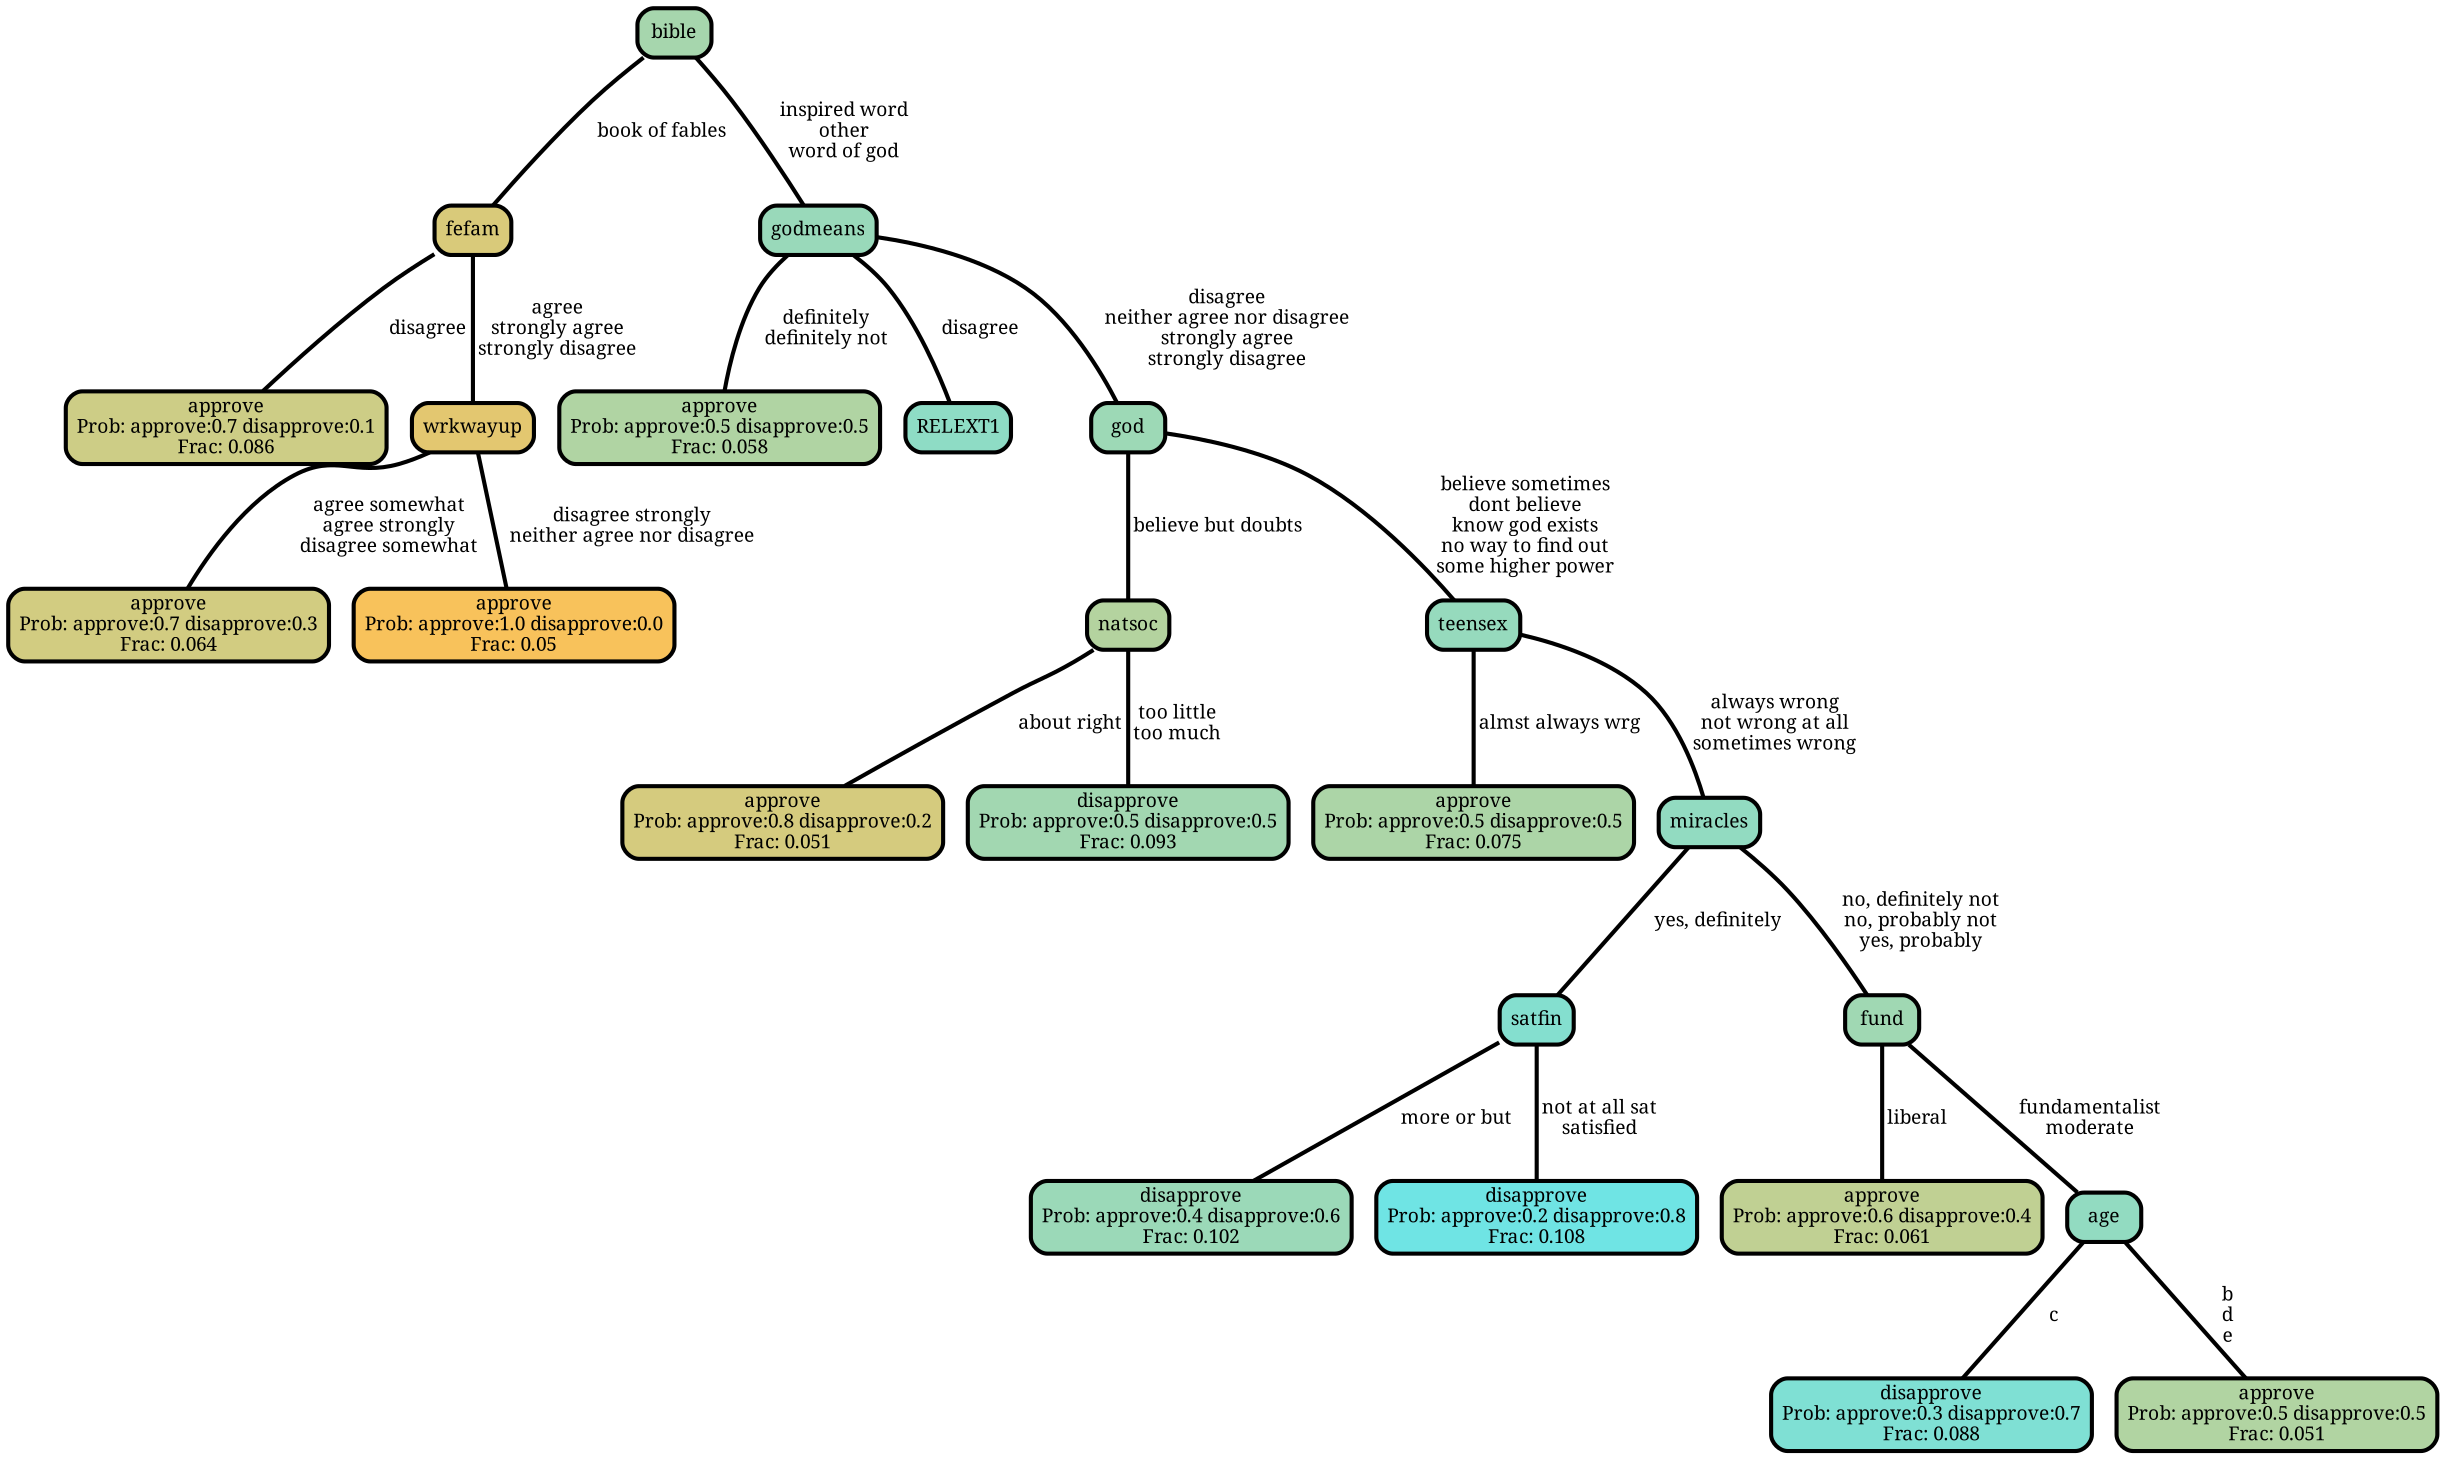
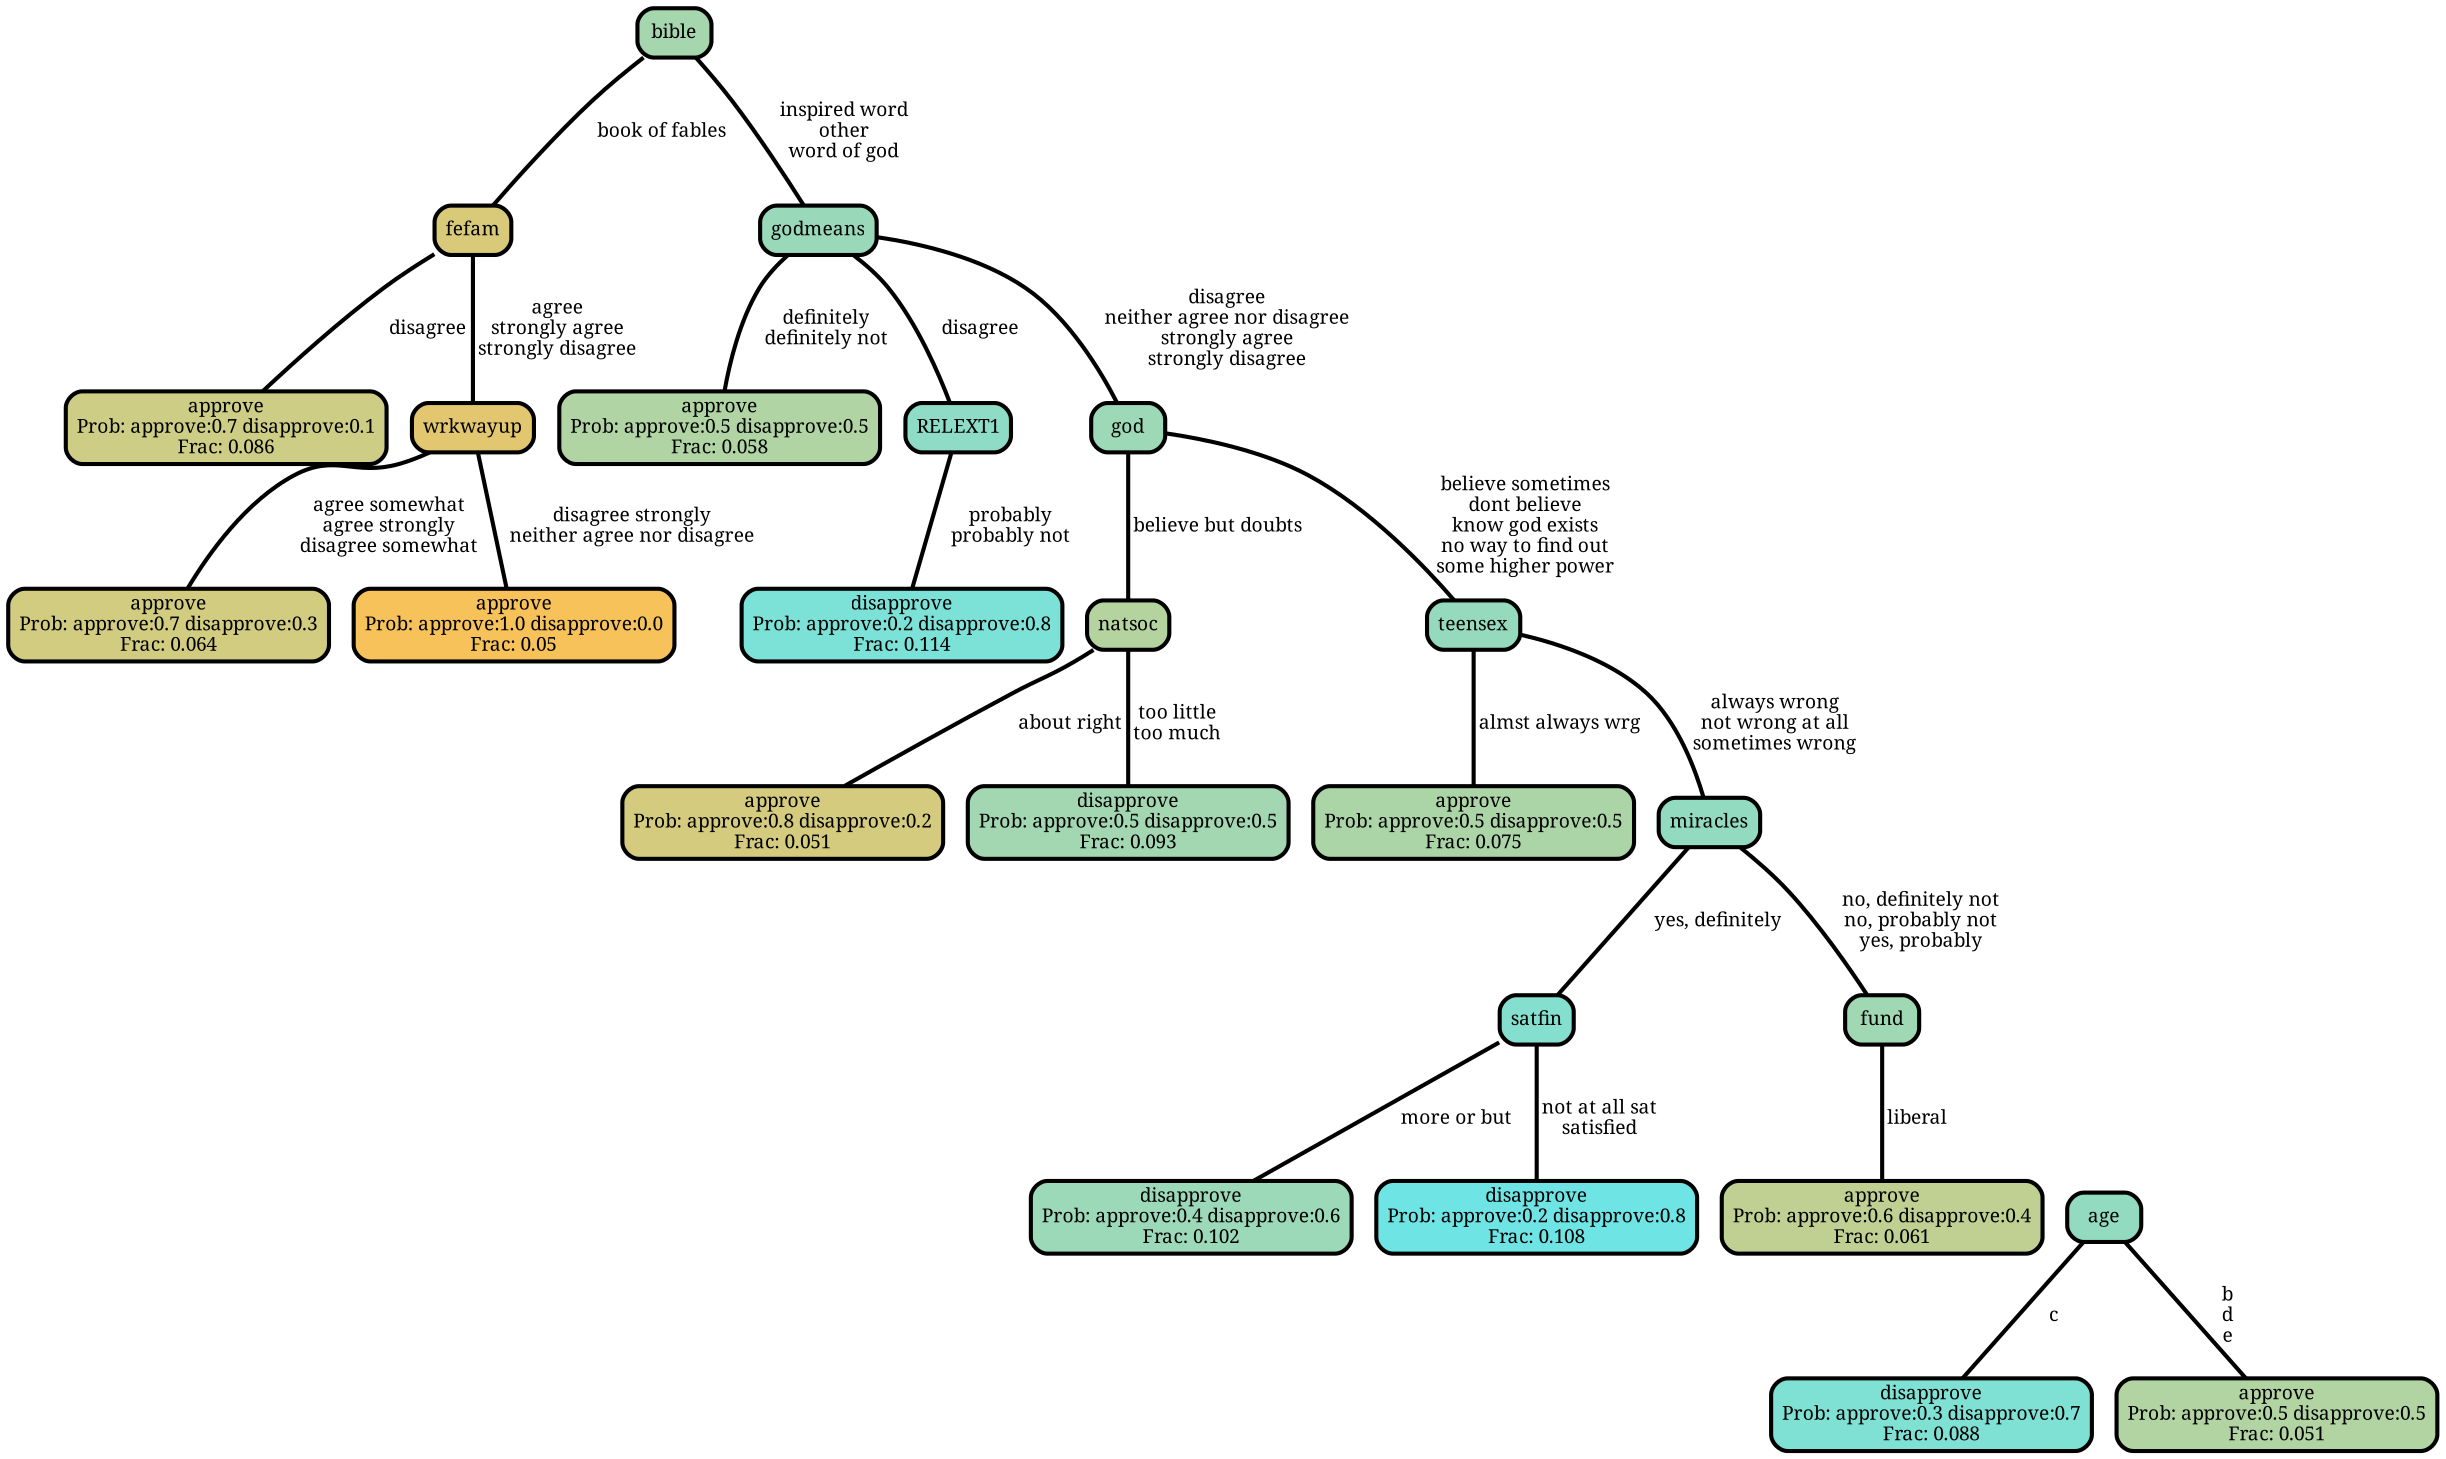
node "disapprove Prob: approve:0.2 disapprove:0.8 Frac: 0.114": added
edge "fund" -- "age": removed, label "fundamentalist moderate"
